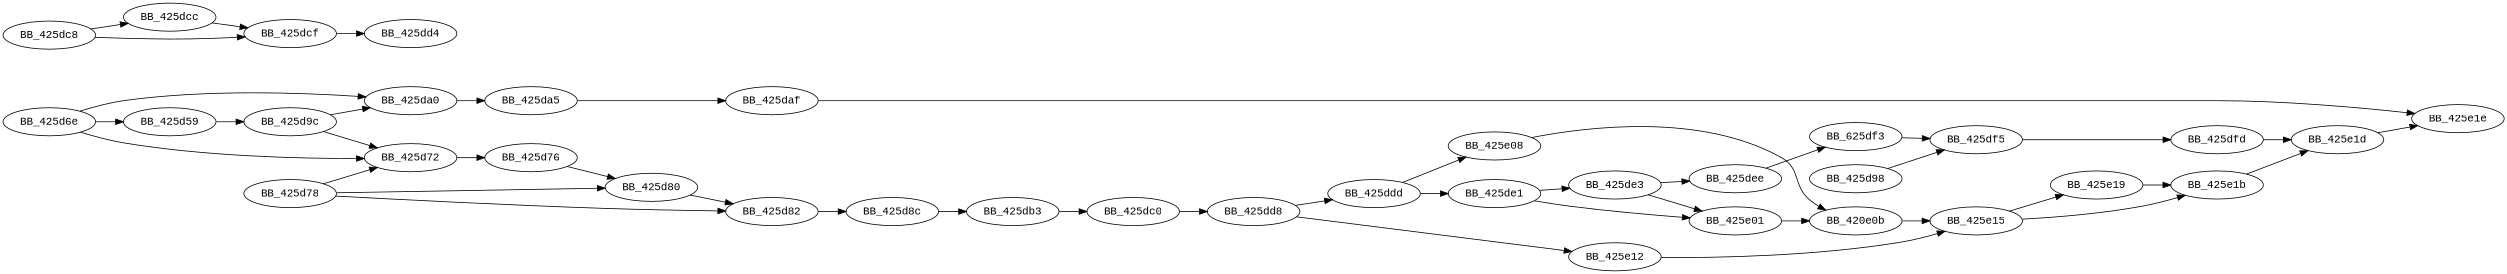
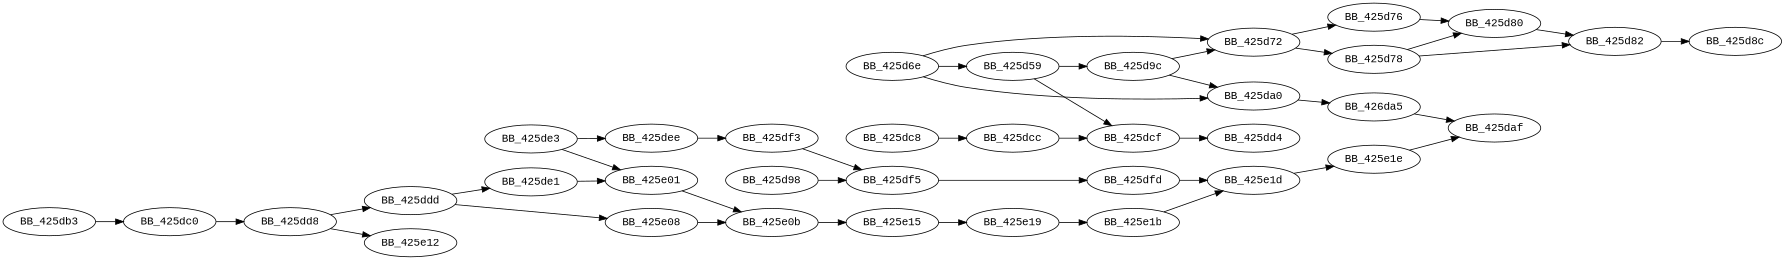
edge "BB_425dc8" -> "BB_425dcf": now "BB_425d59" -> "BB_425dcf"
node "BB_425da5": label "BB_425da5" -> "BB_426da5"
edge "BB_425daf" -> "BB_425e1e": reversed
node "BB_625df3": label "BB_625df3" -> "BB_425df3"
edge "BB_425d78" -> "BB_425d72": reversed
edge "BB_425de1" -> "BB_425de3": removed
edge "BB_425d8c" -> "BB_425db3": removed
edge "BB_425e15" -> "BB_425e1b": removed
node "BB_420e0b": label "BB_420e0b" -> "BB_425e0b"
edge "BB_425e12" -> "BB_425e15": removed
